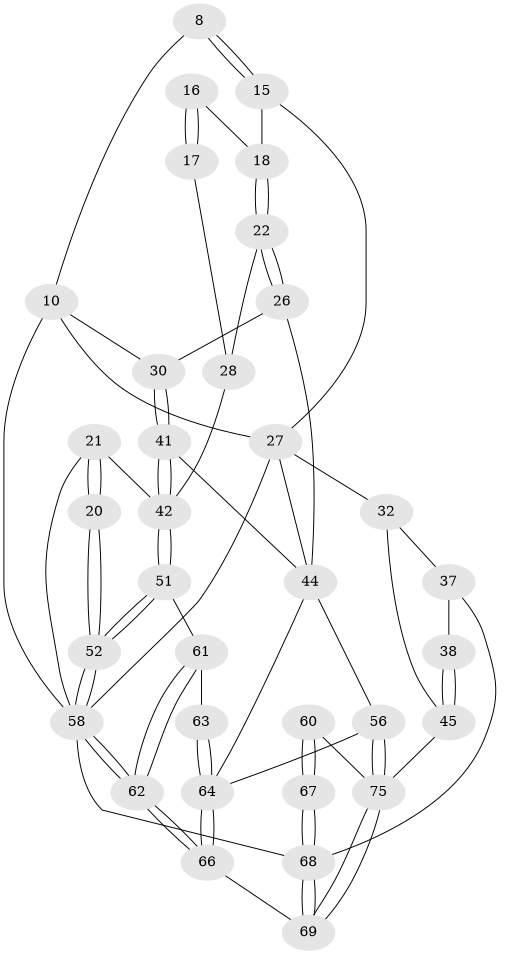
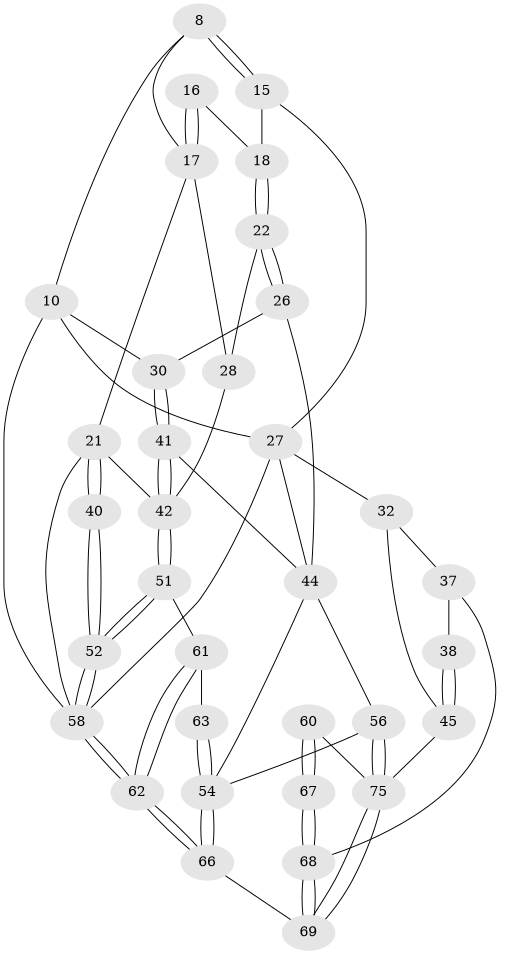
edge "8" -- "17": added
edge "17" -- "21": added
node "20": label "20" -> "40"
node "64": label "64" -> "54"
edge "58" -- "68": removed
